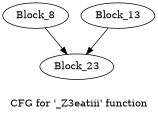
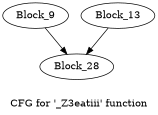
node "Block_8": label "Block_8" -> "Block_9"
node "Block_23": label "Block_23" -> "Block_28"
